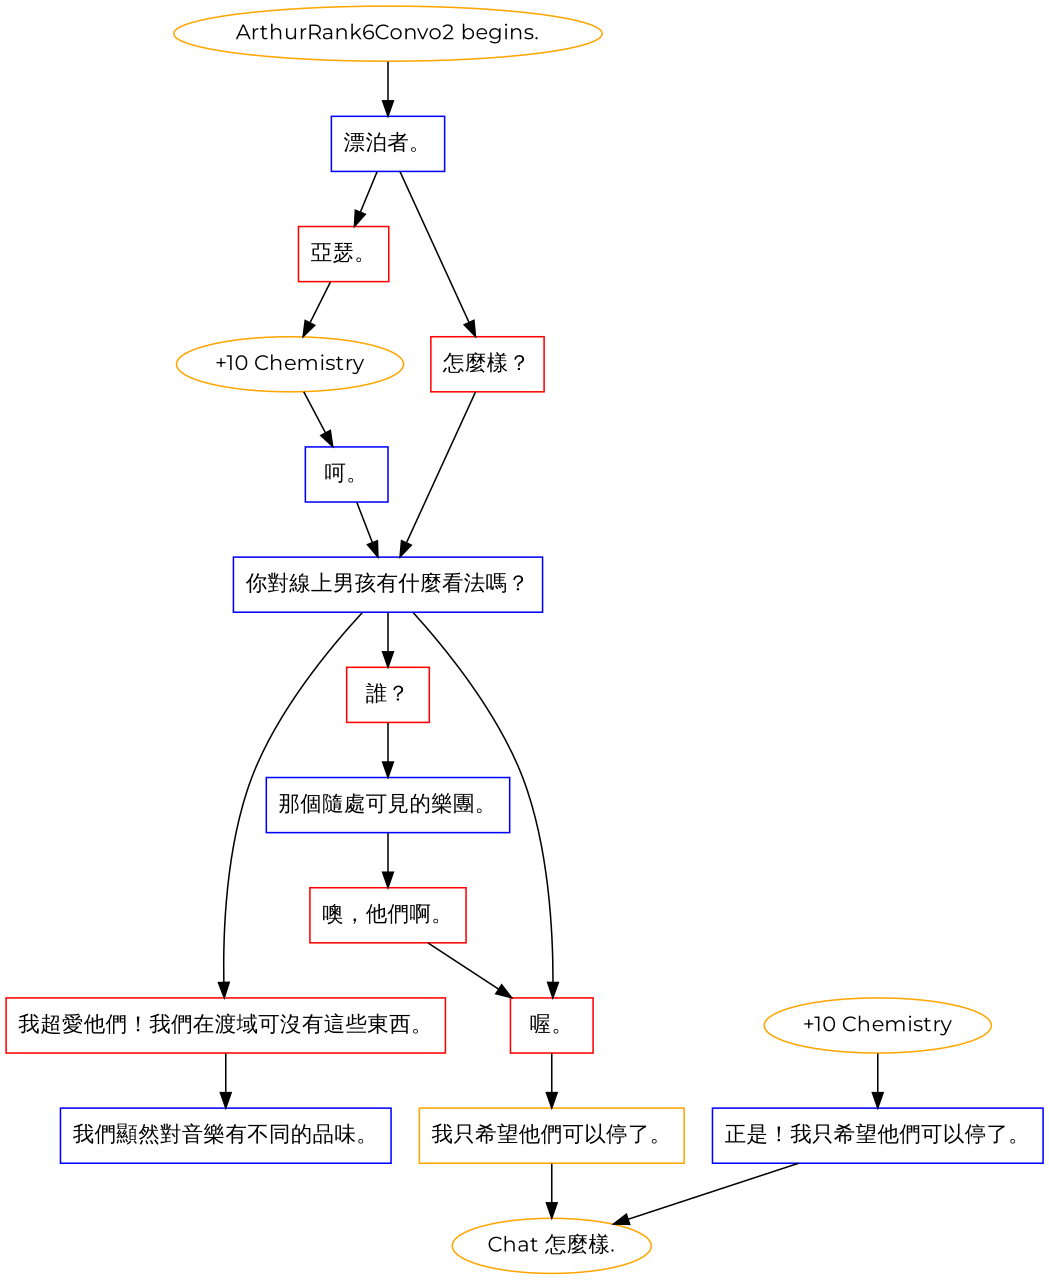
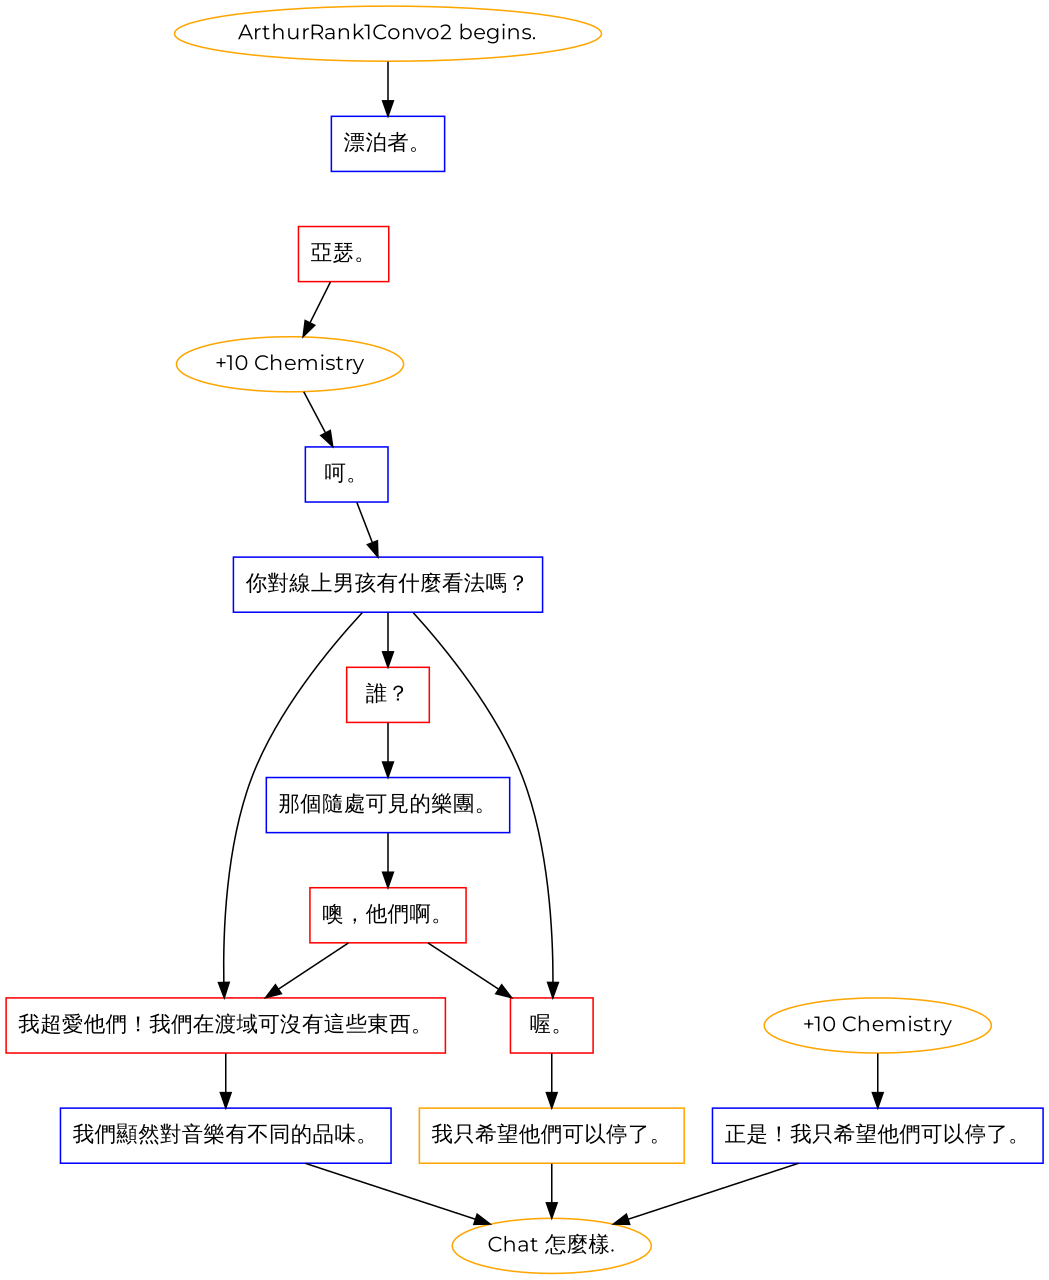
node "ArthurRank6Convo2 begins.": label "ArthurRank6Convo2 begins." -> "ArthurRank1Convo2 begins."
edge "漂泊者。" -> "亞瑟。": removed
node "怎麼樣？": removed
edge "噢，他們啊。" -> "我超愛他們！我們在渡域可沒有這些東西。": added
edge "我們顯然對音樂有不同的品味。" -> "Chat 怎麼樣.": added
